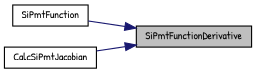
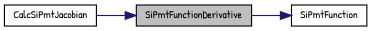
edge "SiPmtFunction" -> "SiPmtFunctionDerivative": reversed
